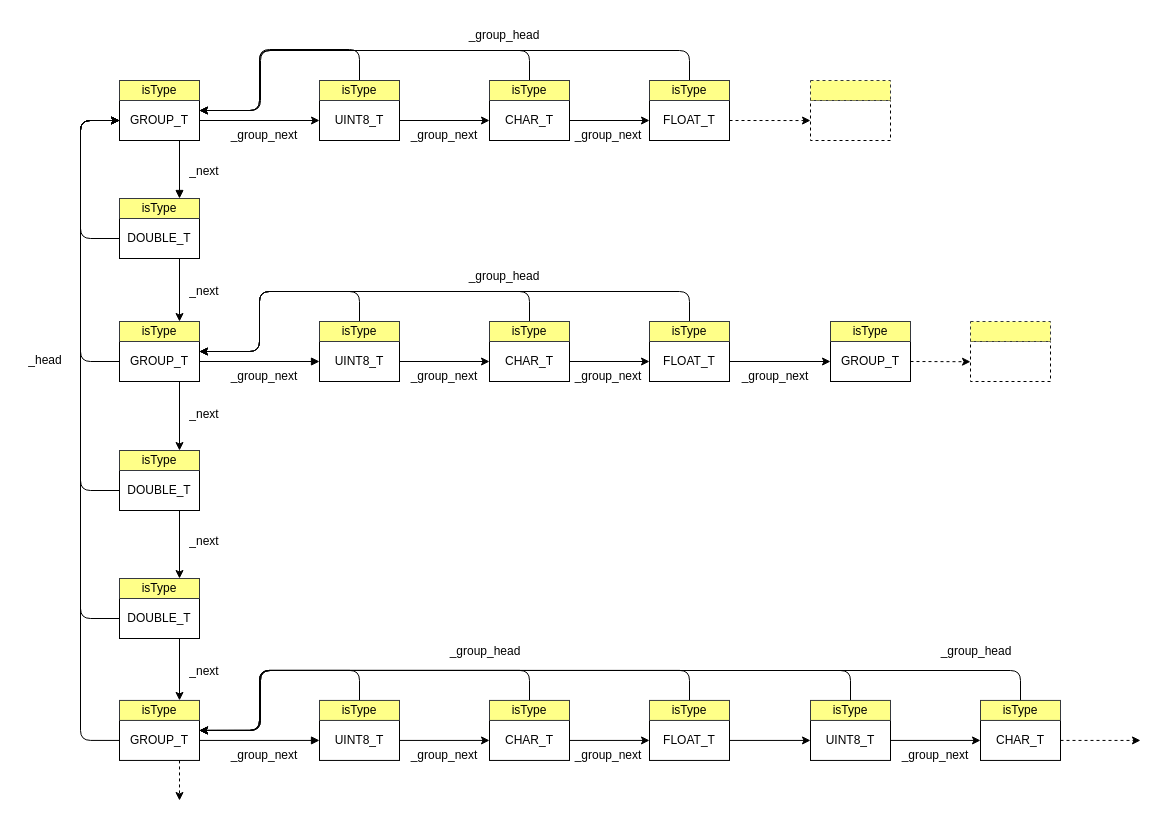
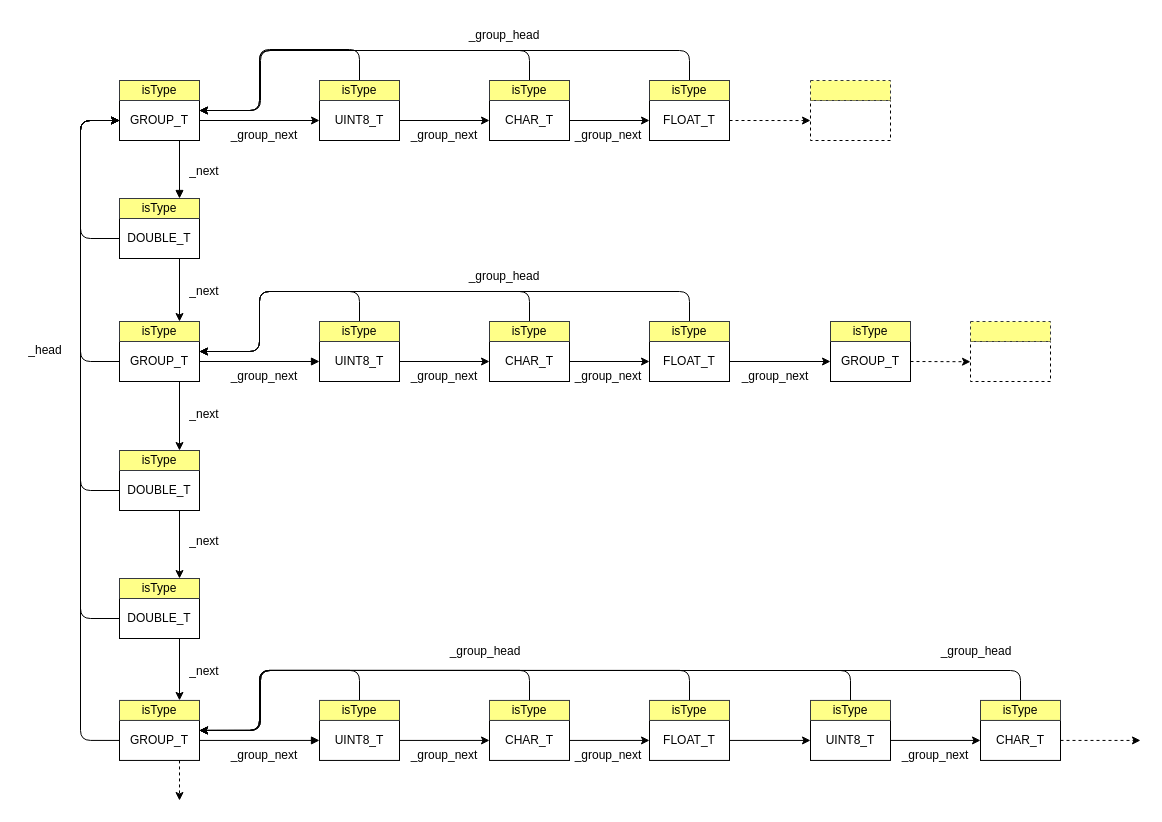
node "_head": moved (46, 361) -> (46, 351)
